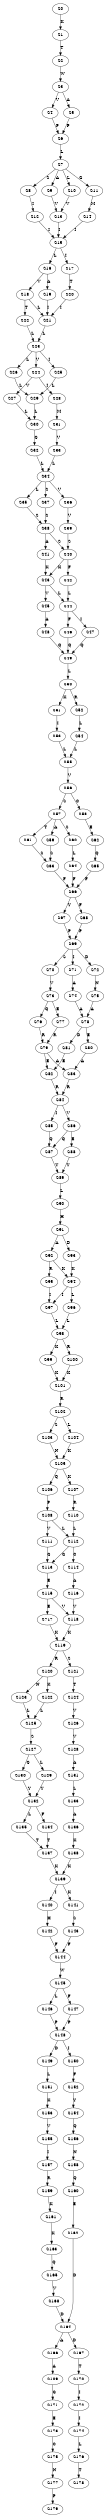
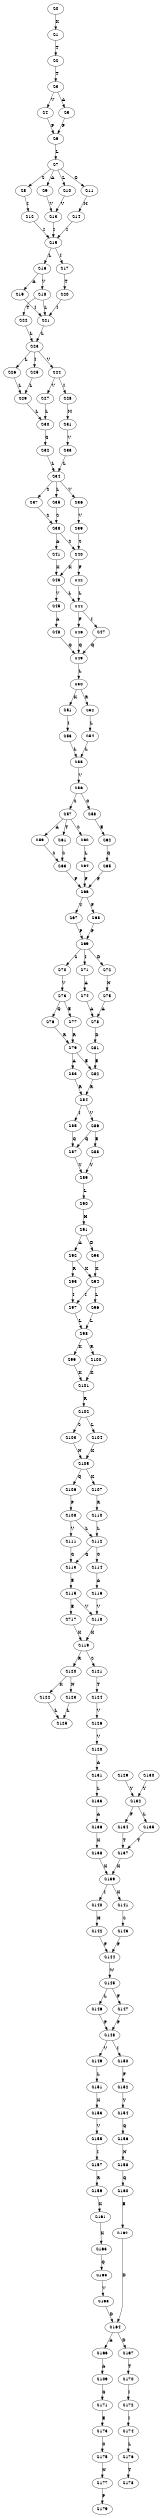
edge "S2" -> "S3": label "W" -> "T"
node "S80": removed
node "S127": removed
edge "S148" -> "S149": label "D" -> "V"
